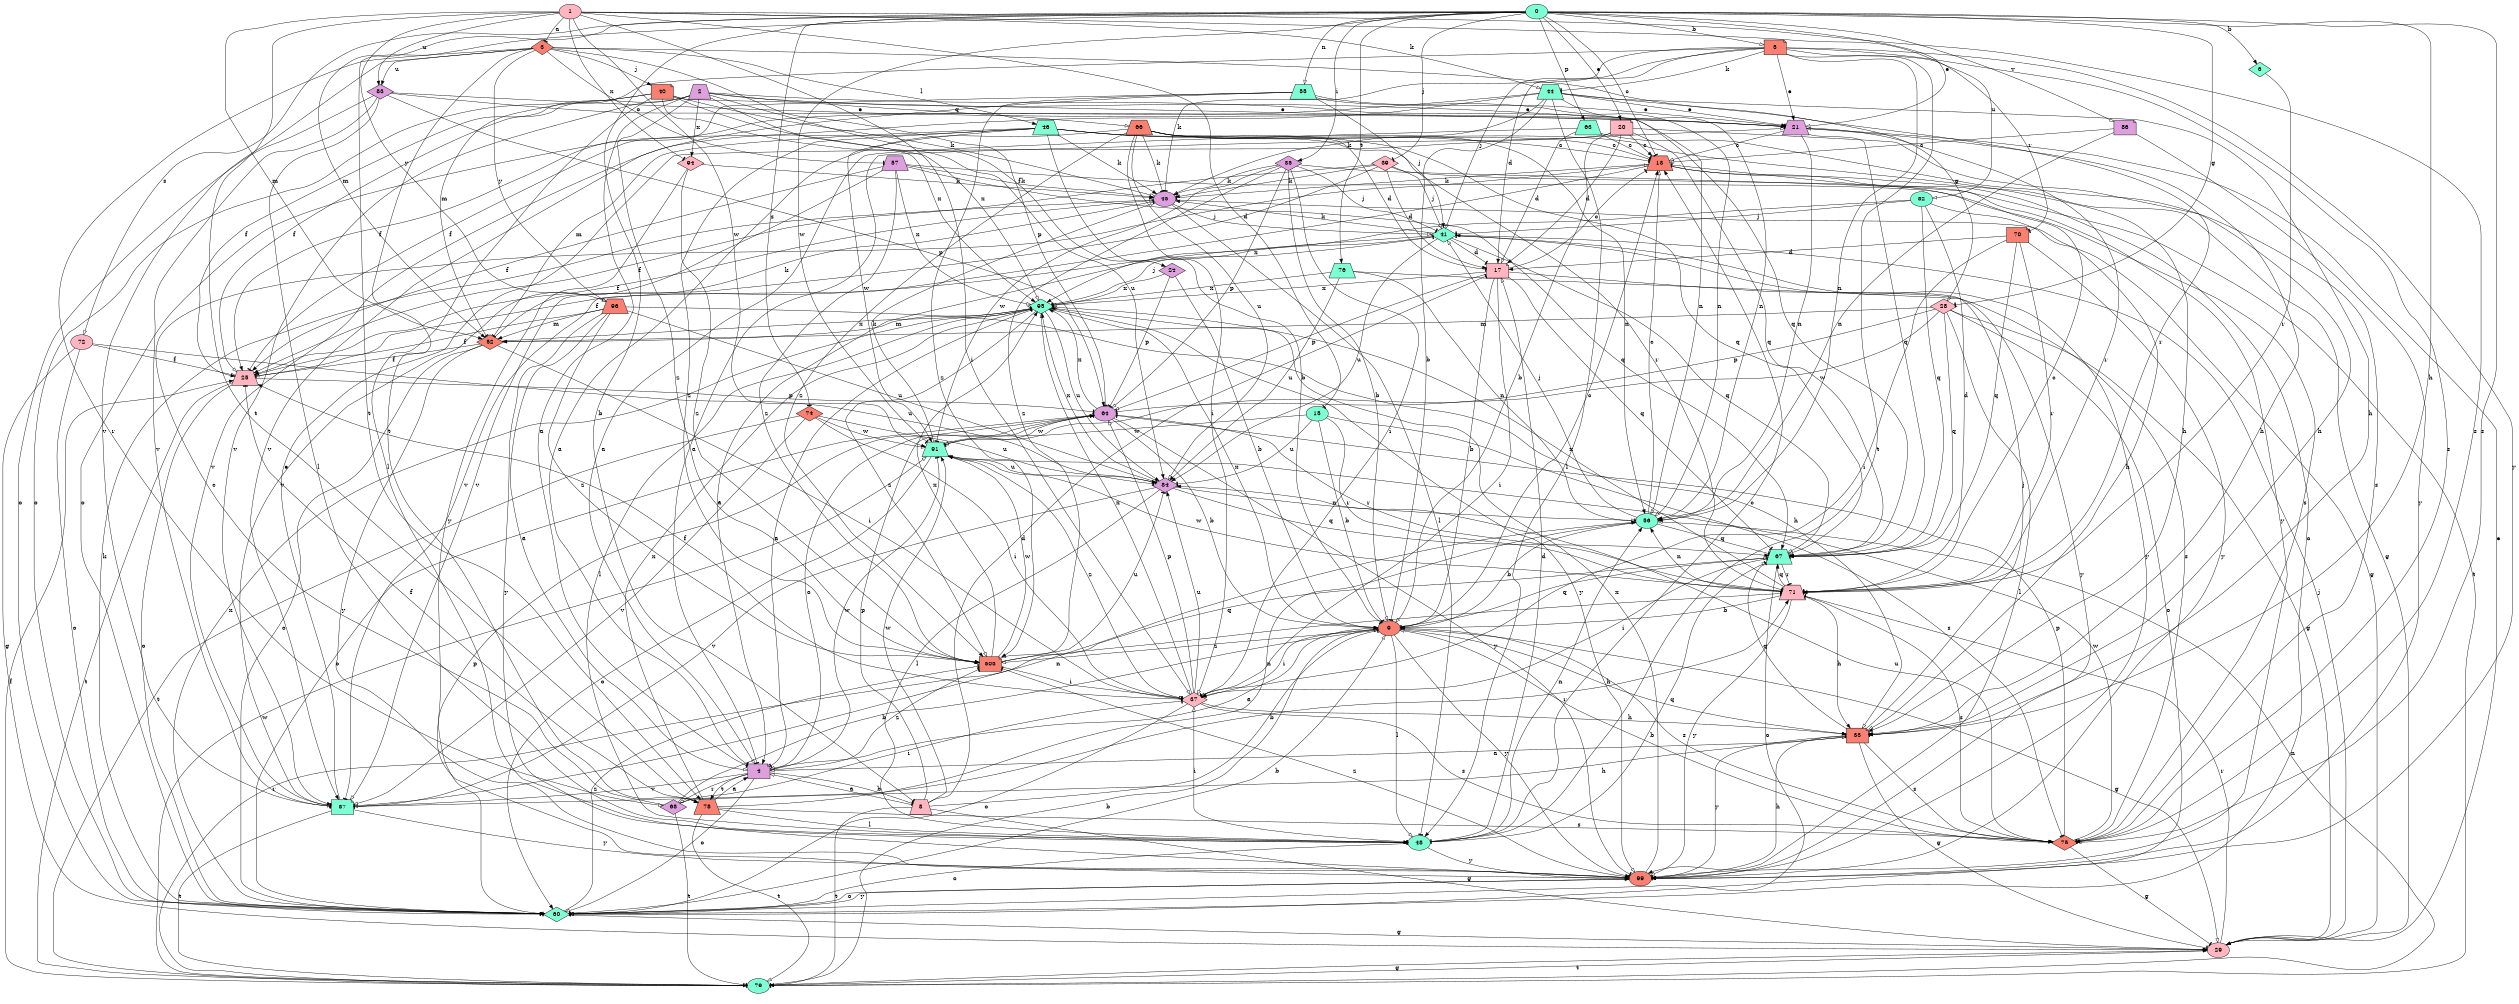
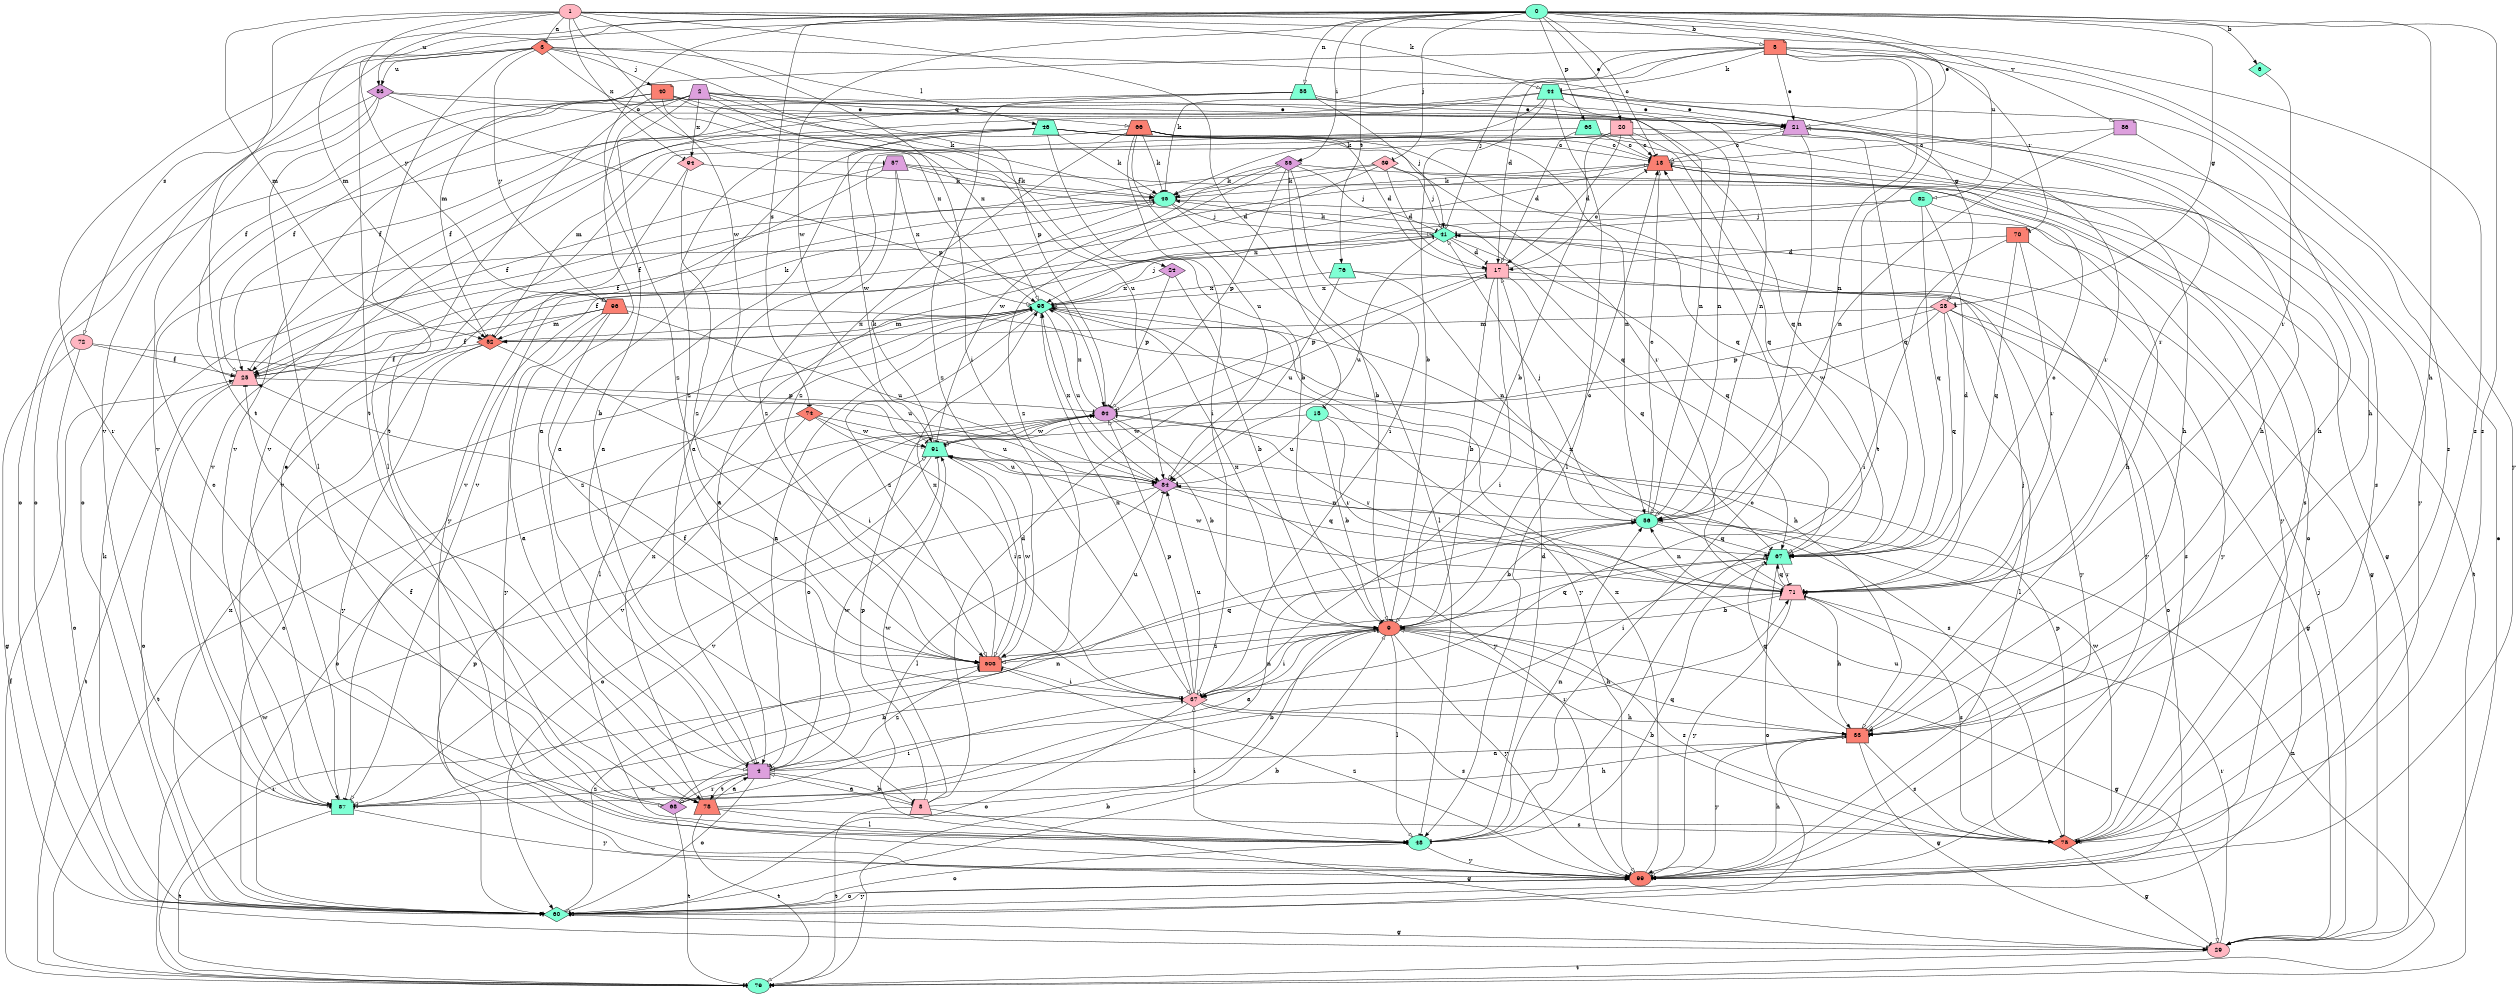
node "45": fillcolor plum -> aquamarine
edge "91" -> "37": now "91" -> "503"
edge "79" -> "29": removed, label "g"
